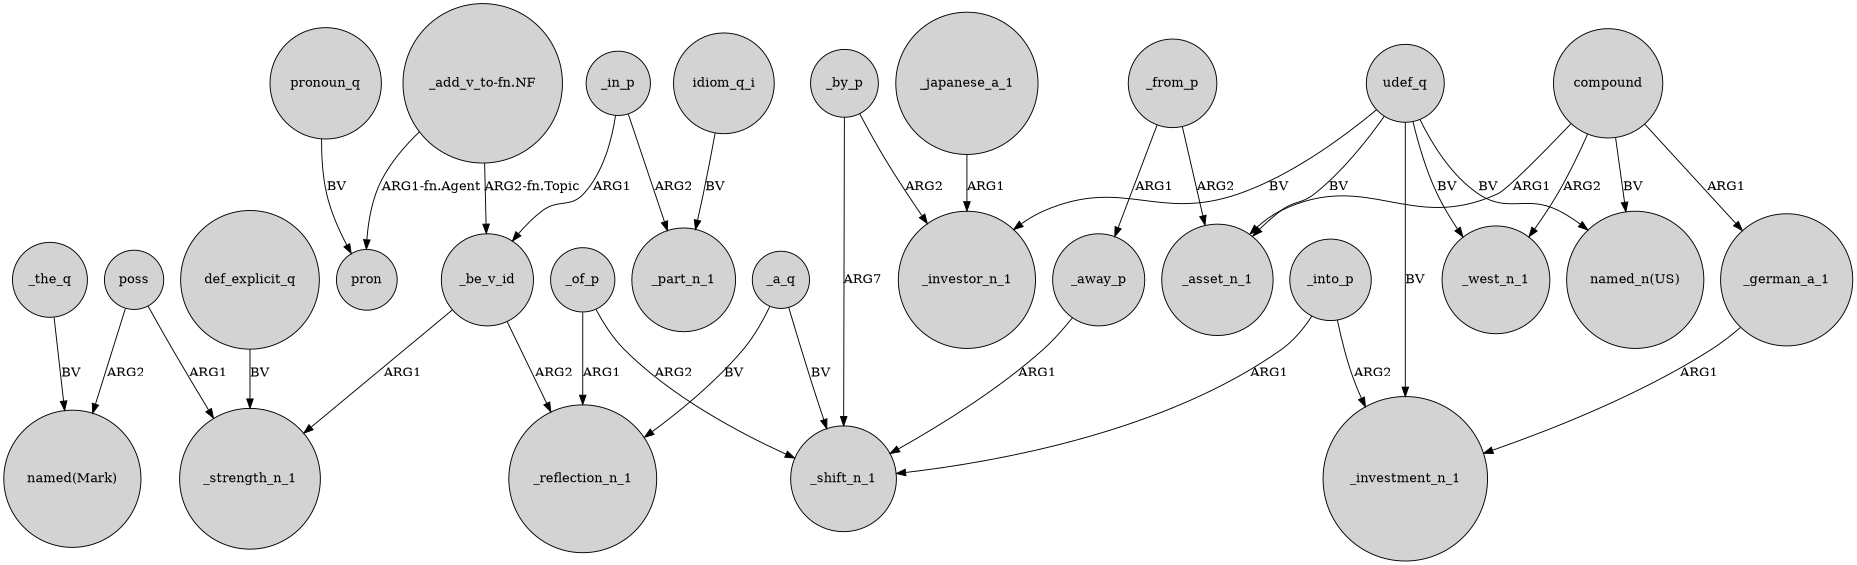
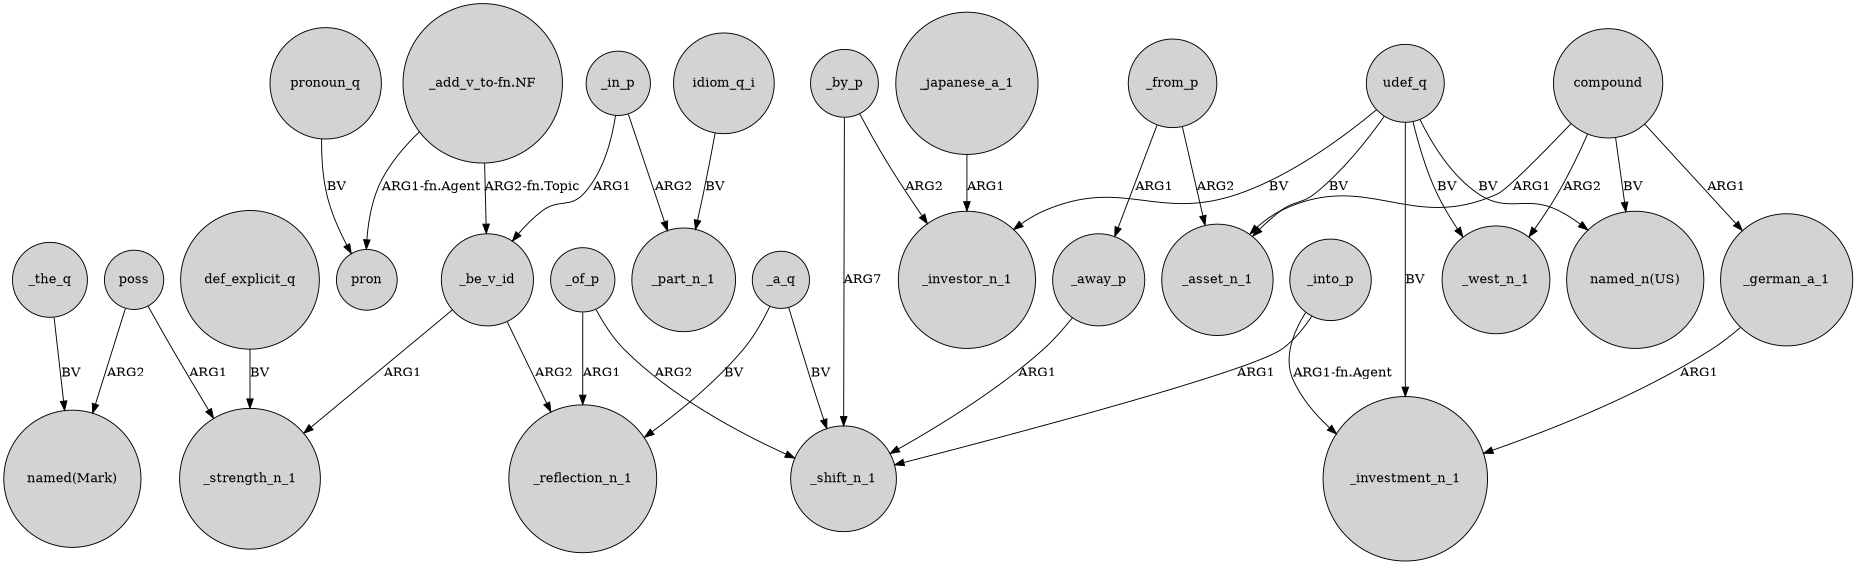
edge "_into_p" -> "_investment_n_1": label "ARG2" -> "ARG1-fn.Agent"
